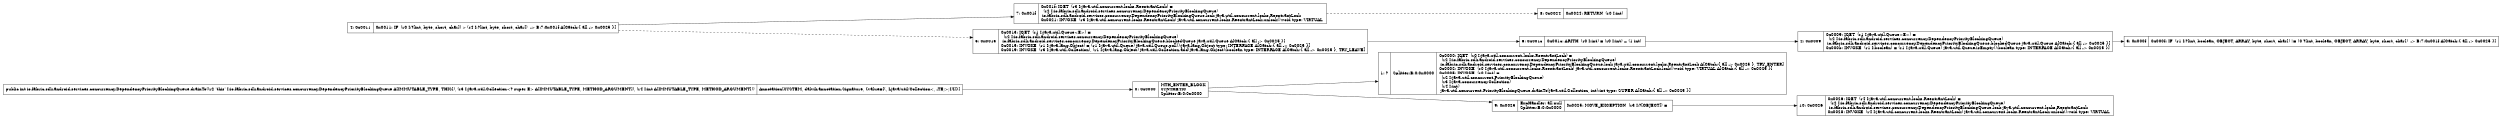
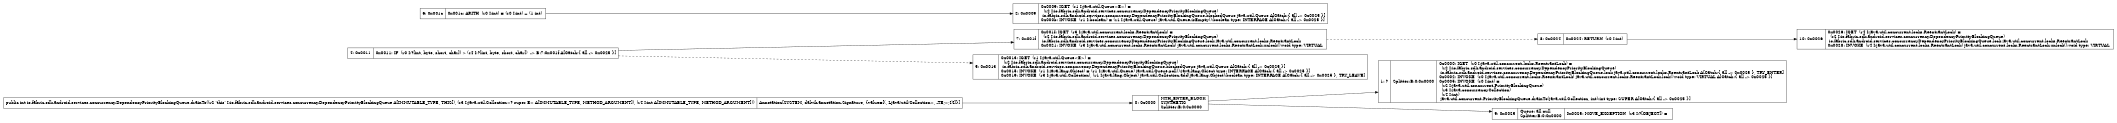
edge "5: 0x0013" -> "6: 0x001c": removed
node "3: 0x000f": removed
node "9: 0x0025": text "ExcHandler: all null" -> "Queue: all null"
edge "9: 0x0025" -> "10: 0x0026": now "8: 0x0024" -> "10: 0x0026"
